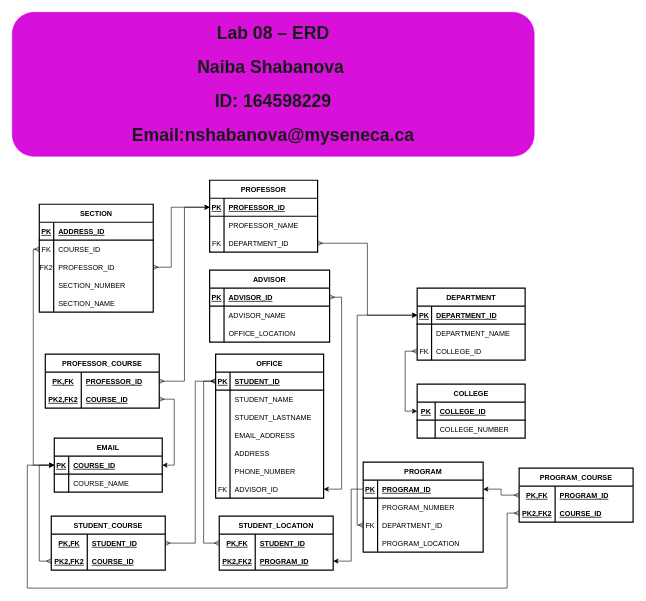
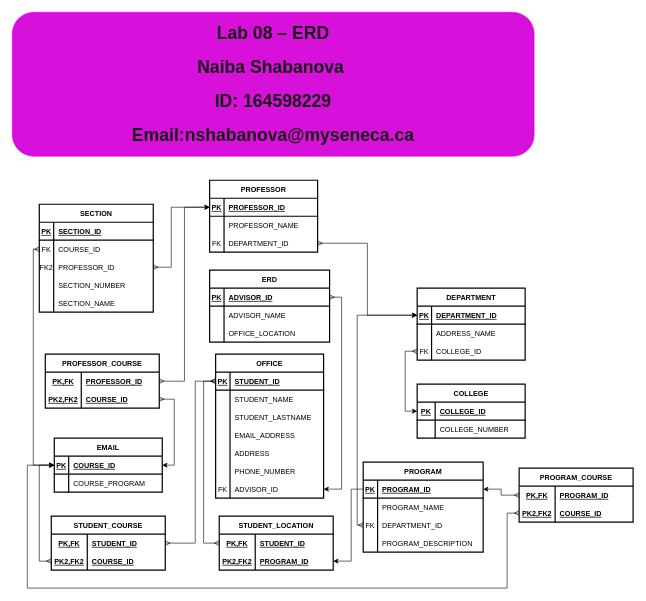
node "ADDRESS_ID": label "ADDRESS_ID" -> "SECTION_ID"
node "ADVISOR": label "ADVISOR" -> "ERD"
node "DEPARTMENT_NAME": label "DEPARTMENT_NAME" -> "ADDRESS_NAME"
node "COURSE_NAME": label "COURSE_NAME" -> "COURSE_PROGRAM"
node "PROGRAM_NUMBER": label "PROGRAM_NUMBER" -> "PROGRAM_NAME"
node "PROGRAM_LOCATION": label "PROGRAM_LOCATION" -> "PROGRAM_DESCRIPTION"
